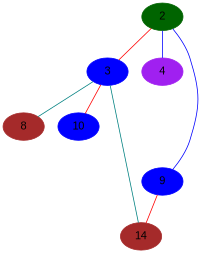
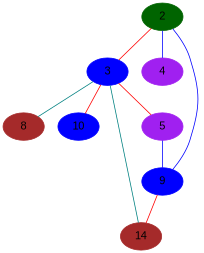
node "5": added
